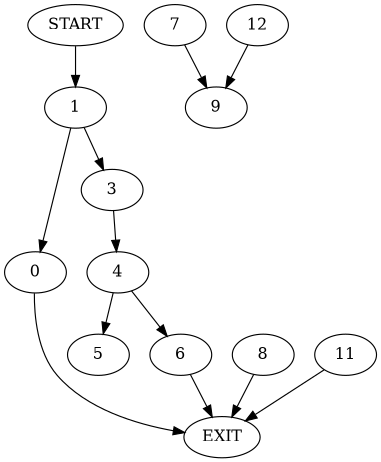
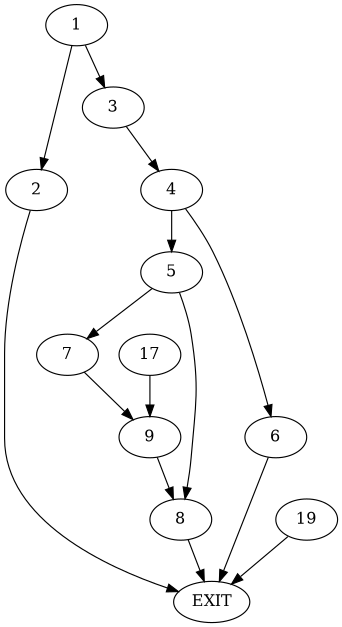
node "START": removed
node "12": label "12" -> "17"
node "0": label "0" -> "2"
edge "5" -> "7": added
node "11": label "11" -> "19"
edge "5" -> "8": added
edge "9" -> "8": added
